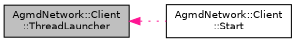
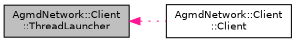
node "AgmdNetwork::Client ::Start": label "AgmdNetwork::Client ::Start" -> "AgmdNetwork::Client ::Client"
